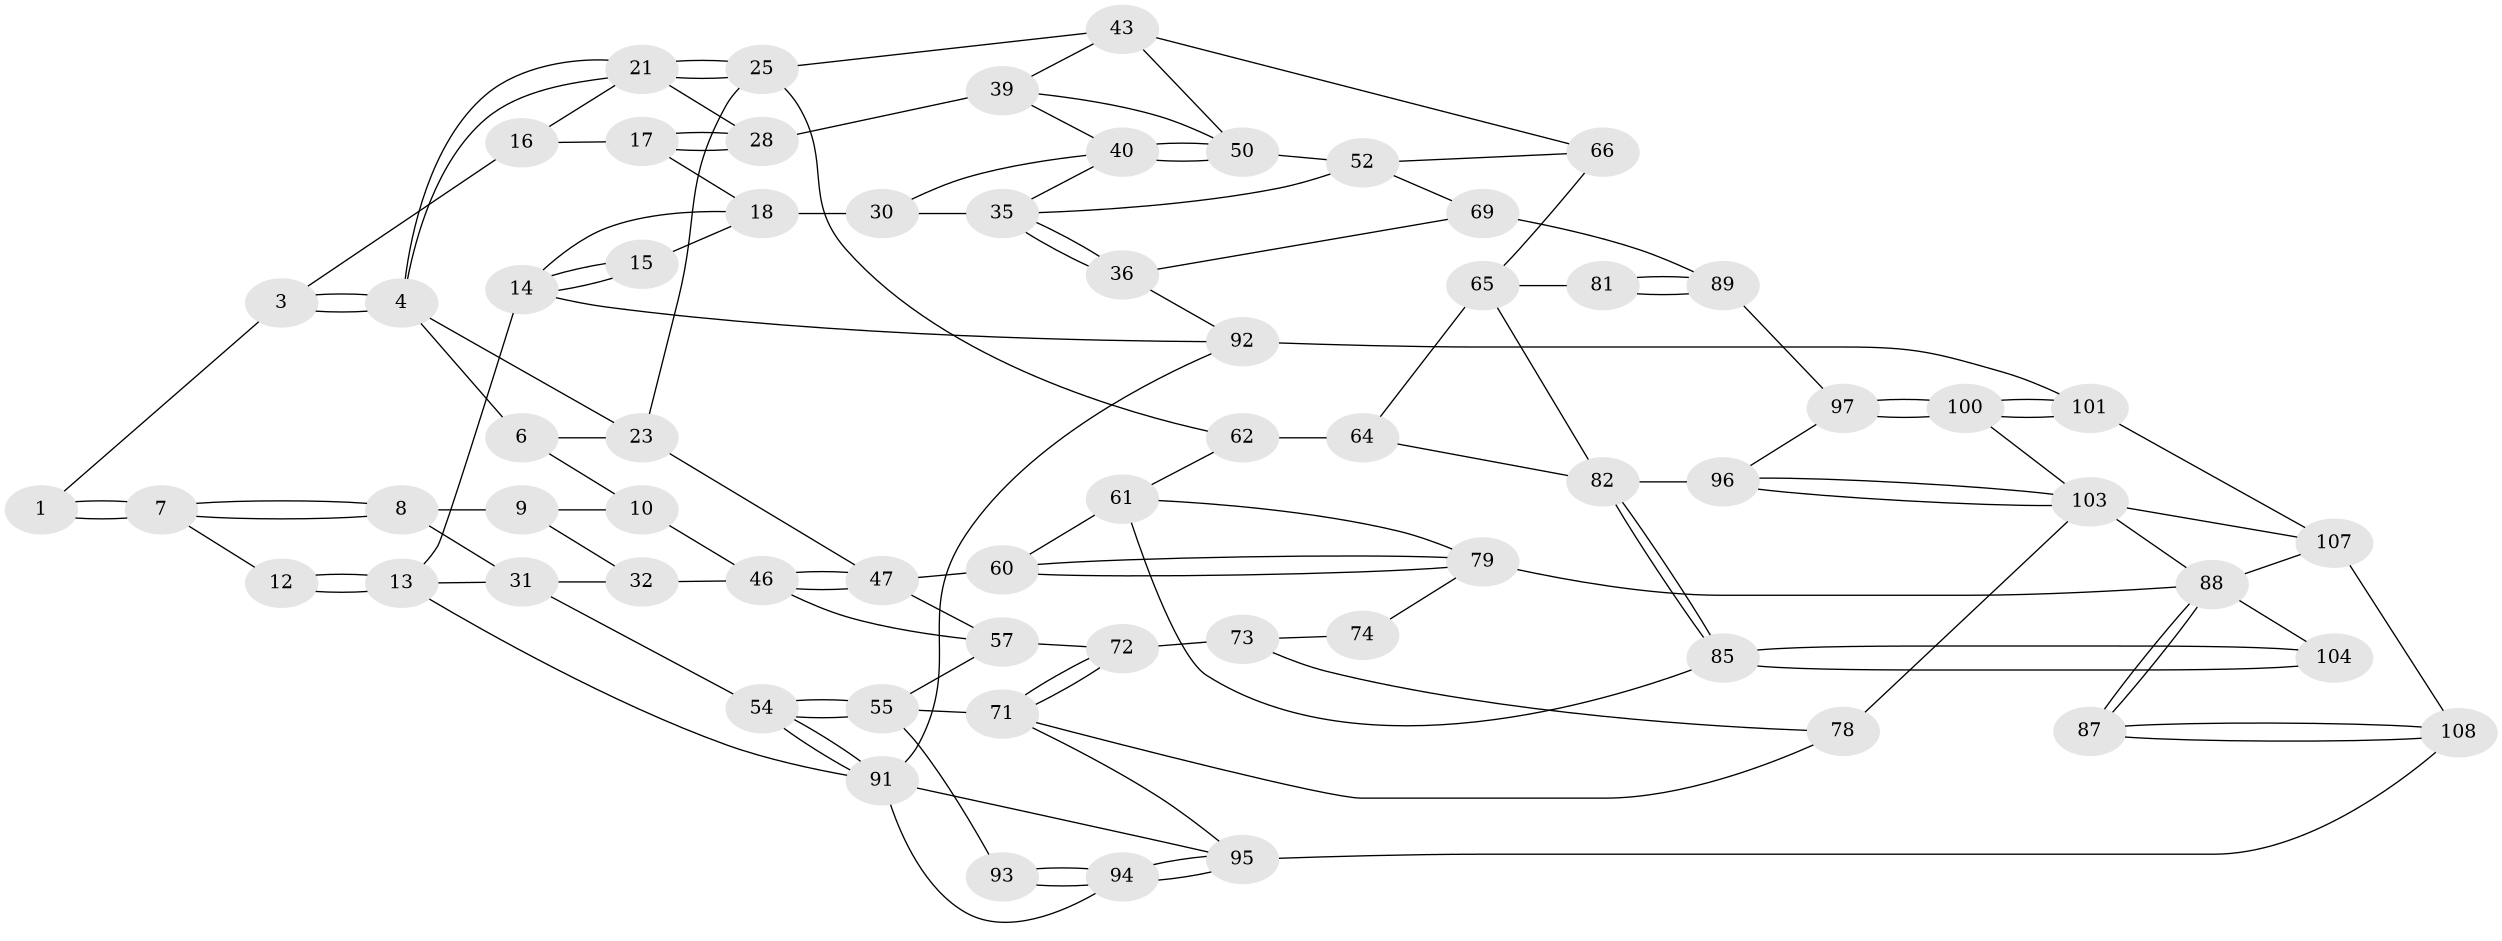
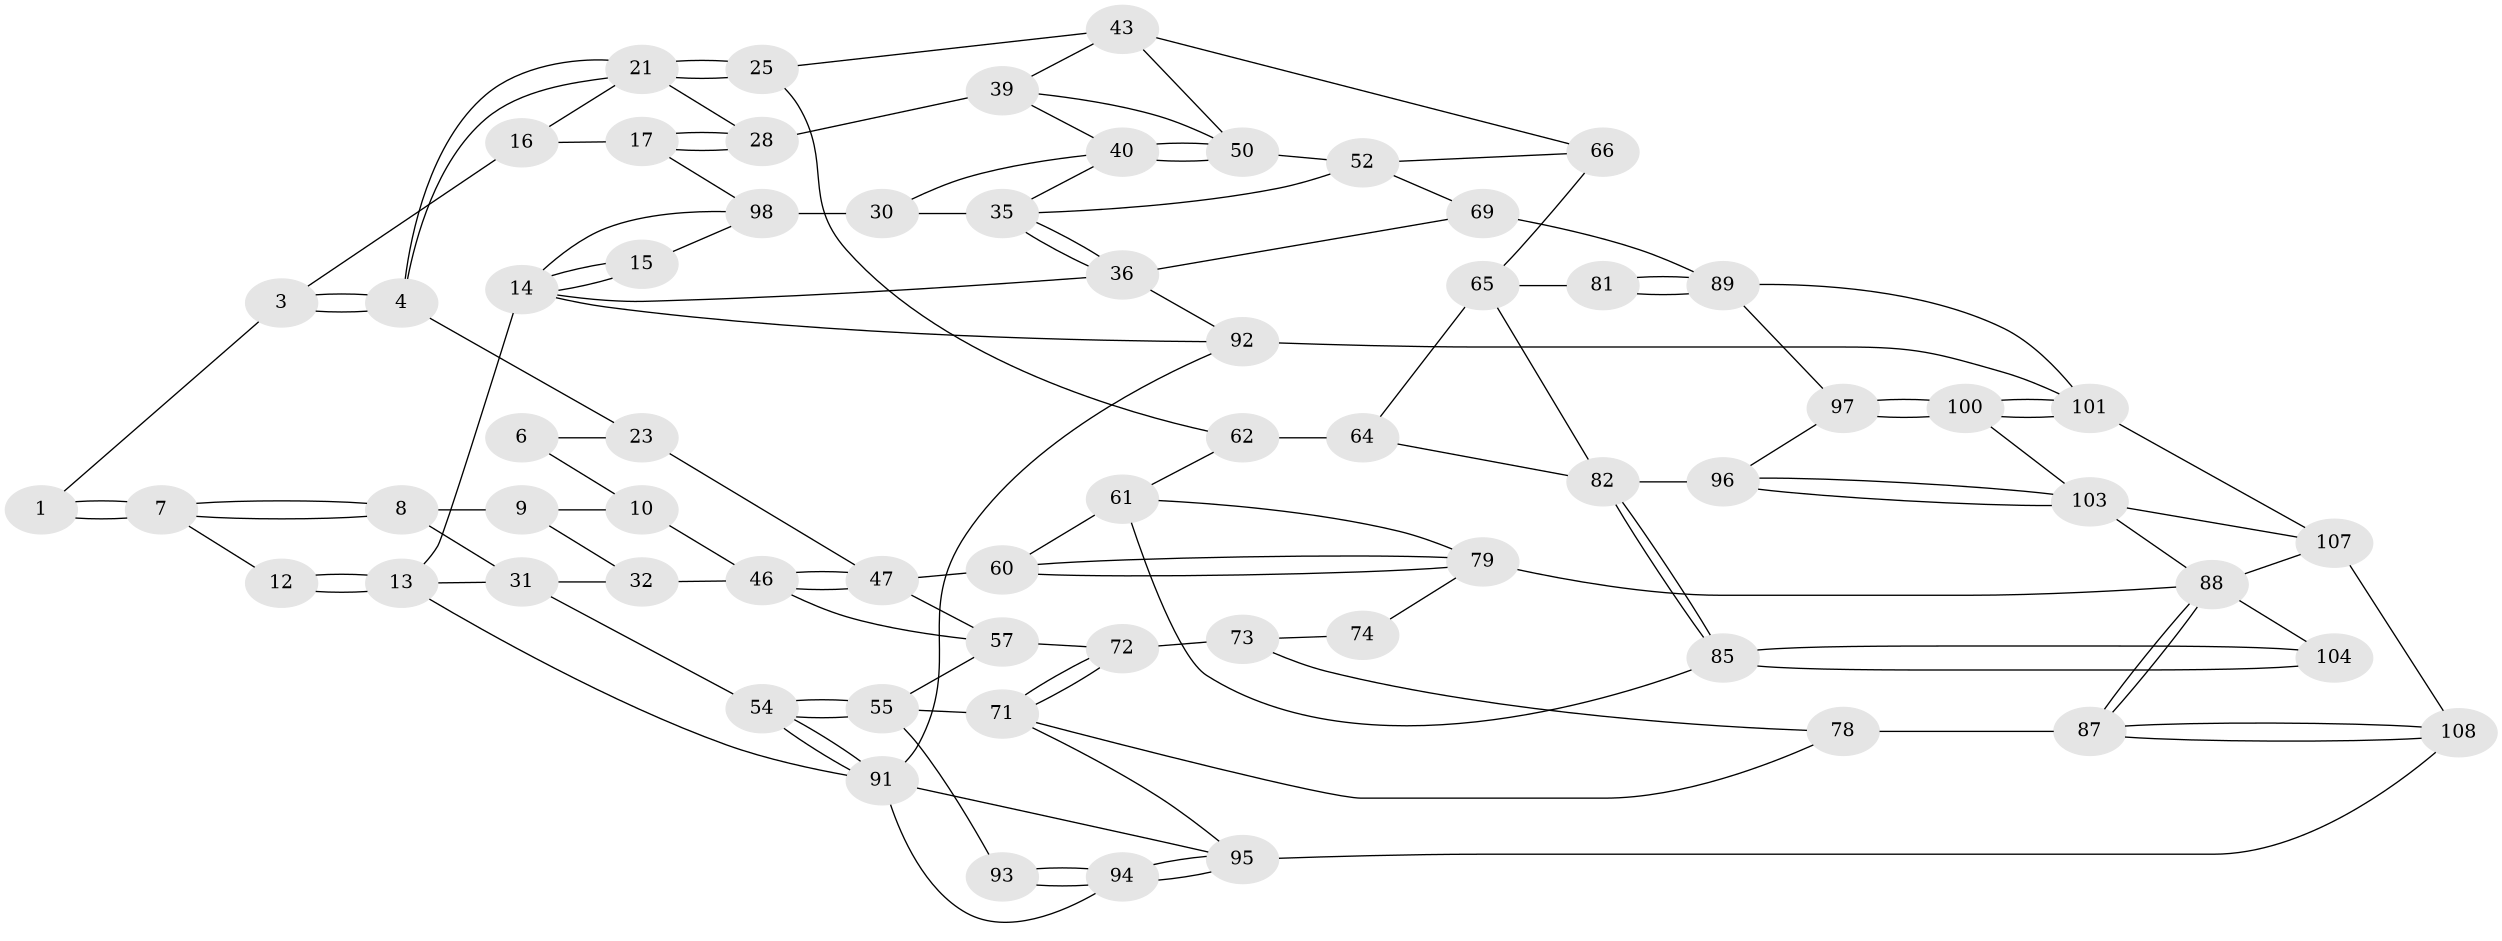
node "18": label "18" -> "98"
edge "25" -- "23": removed
edge "36" -- "14": added
edge "89" -- "101": added
edge "4" -- "6": removed
edge "103" -- "78": now "87" -- "78"
